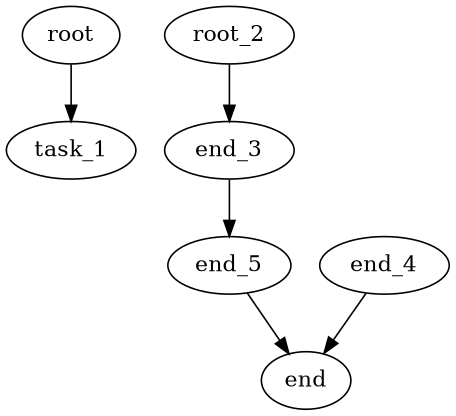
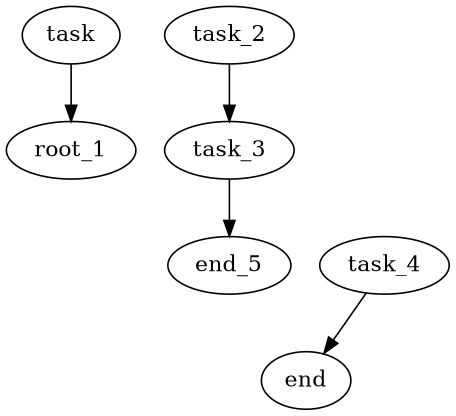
node "root": label "root" -> "task"
node "root_2": label "root_2" -> "task_2"
node "task_1": label "task_1" -> "root_1"
node "end_3": label "end_3" -> "task_3"
node "end_4": label "end_4" -> "task_4"
edge "end_5" -> "end": removed
